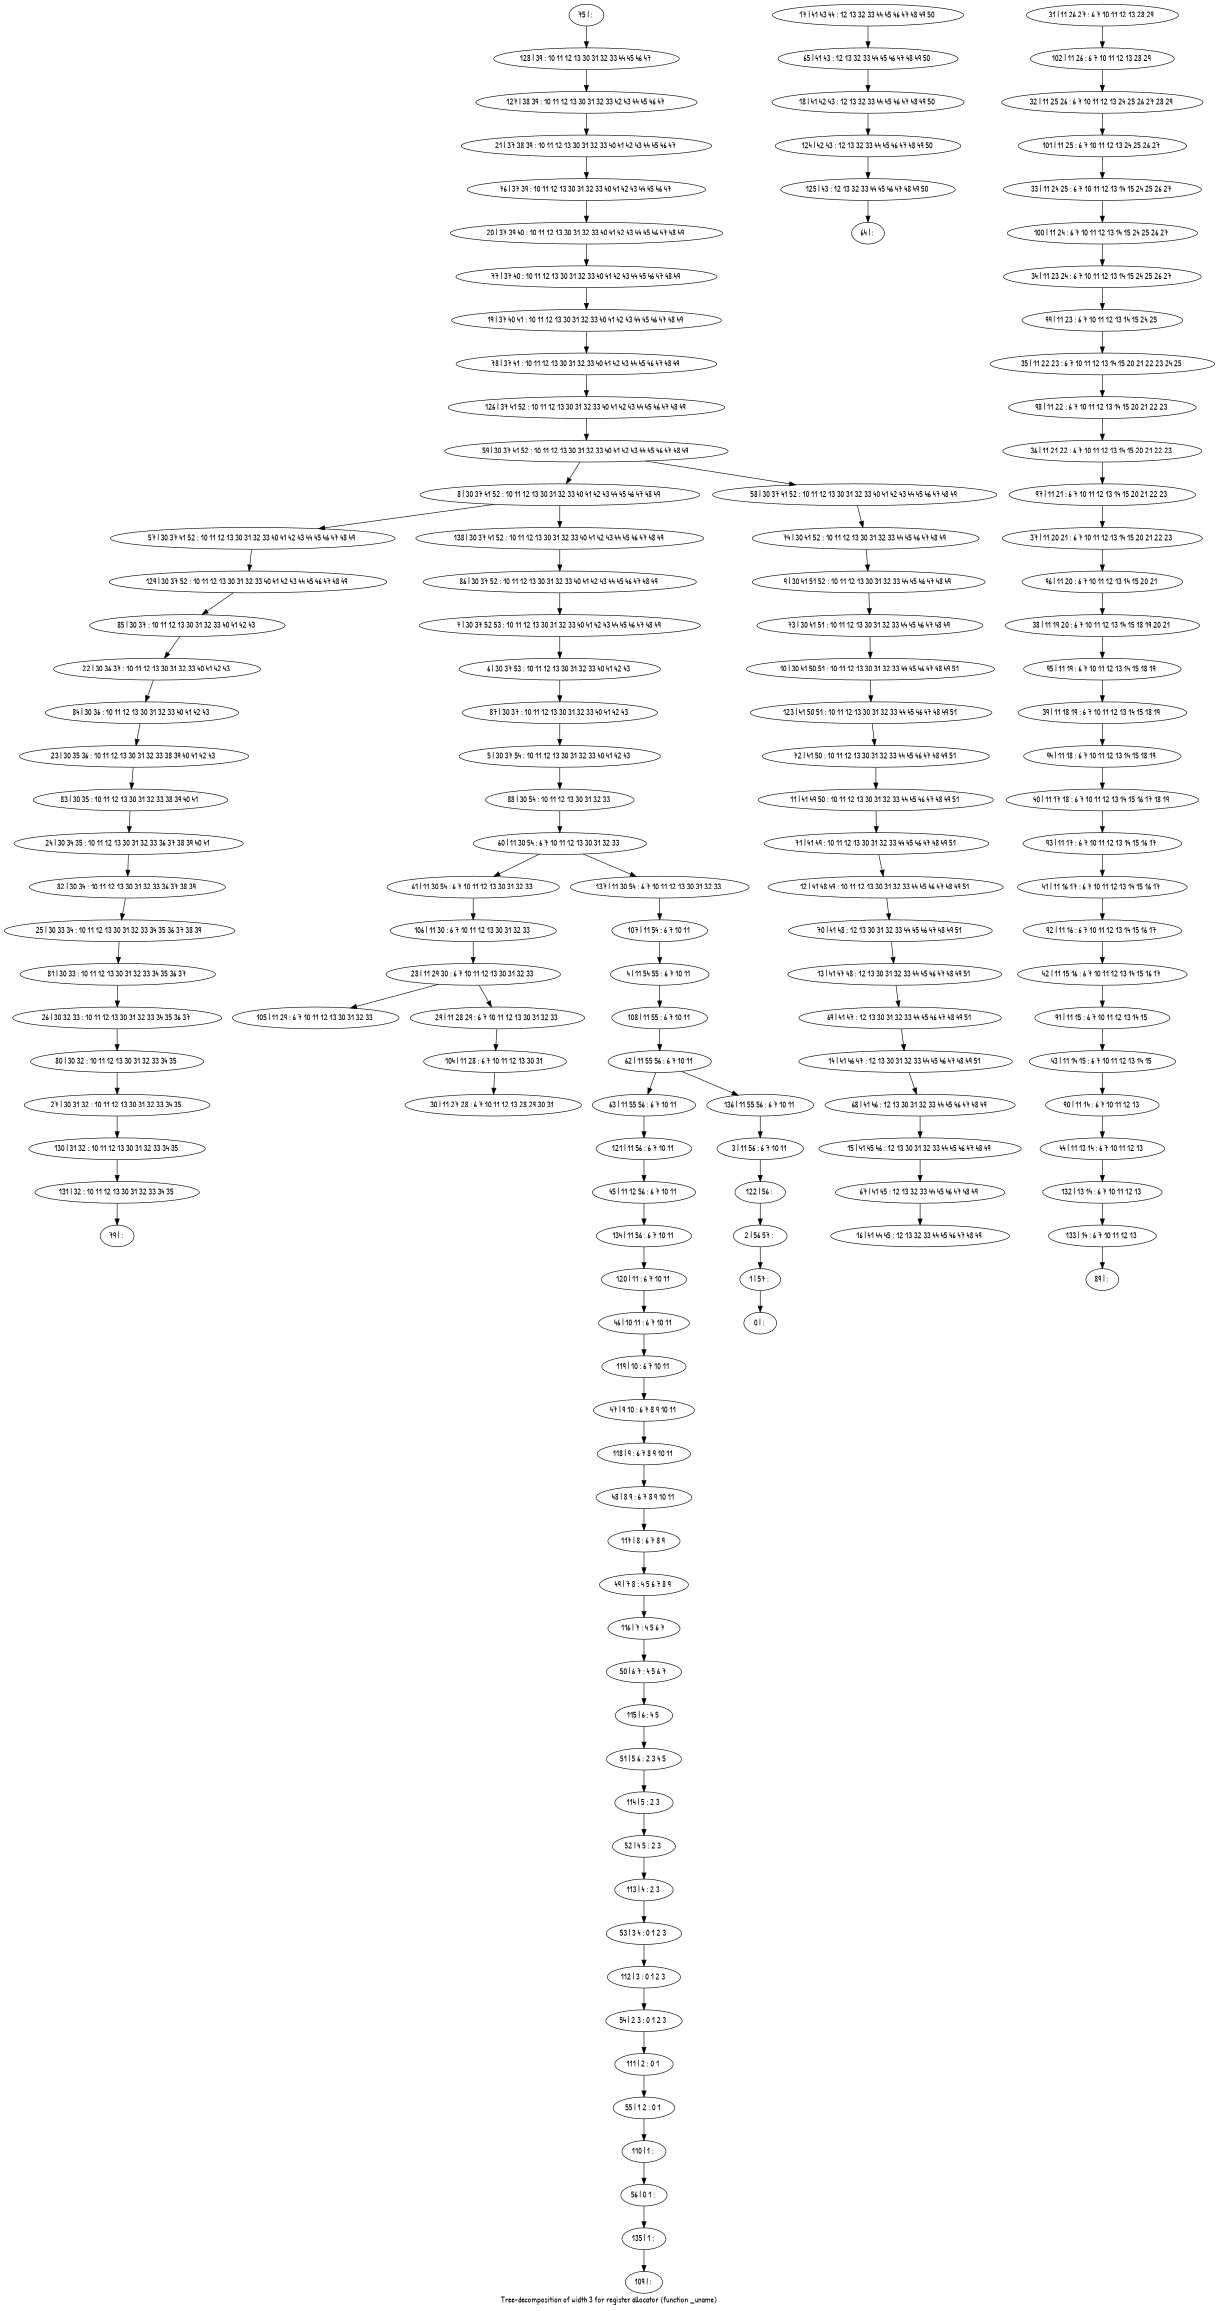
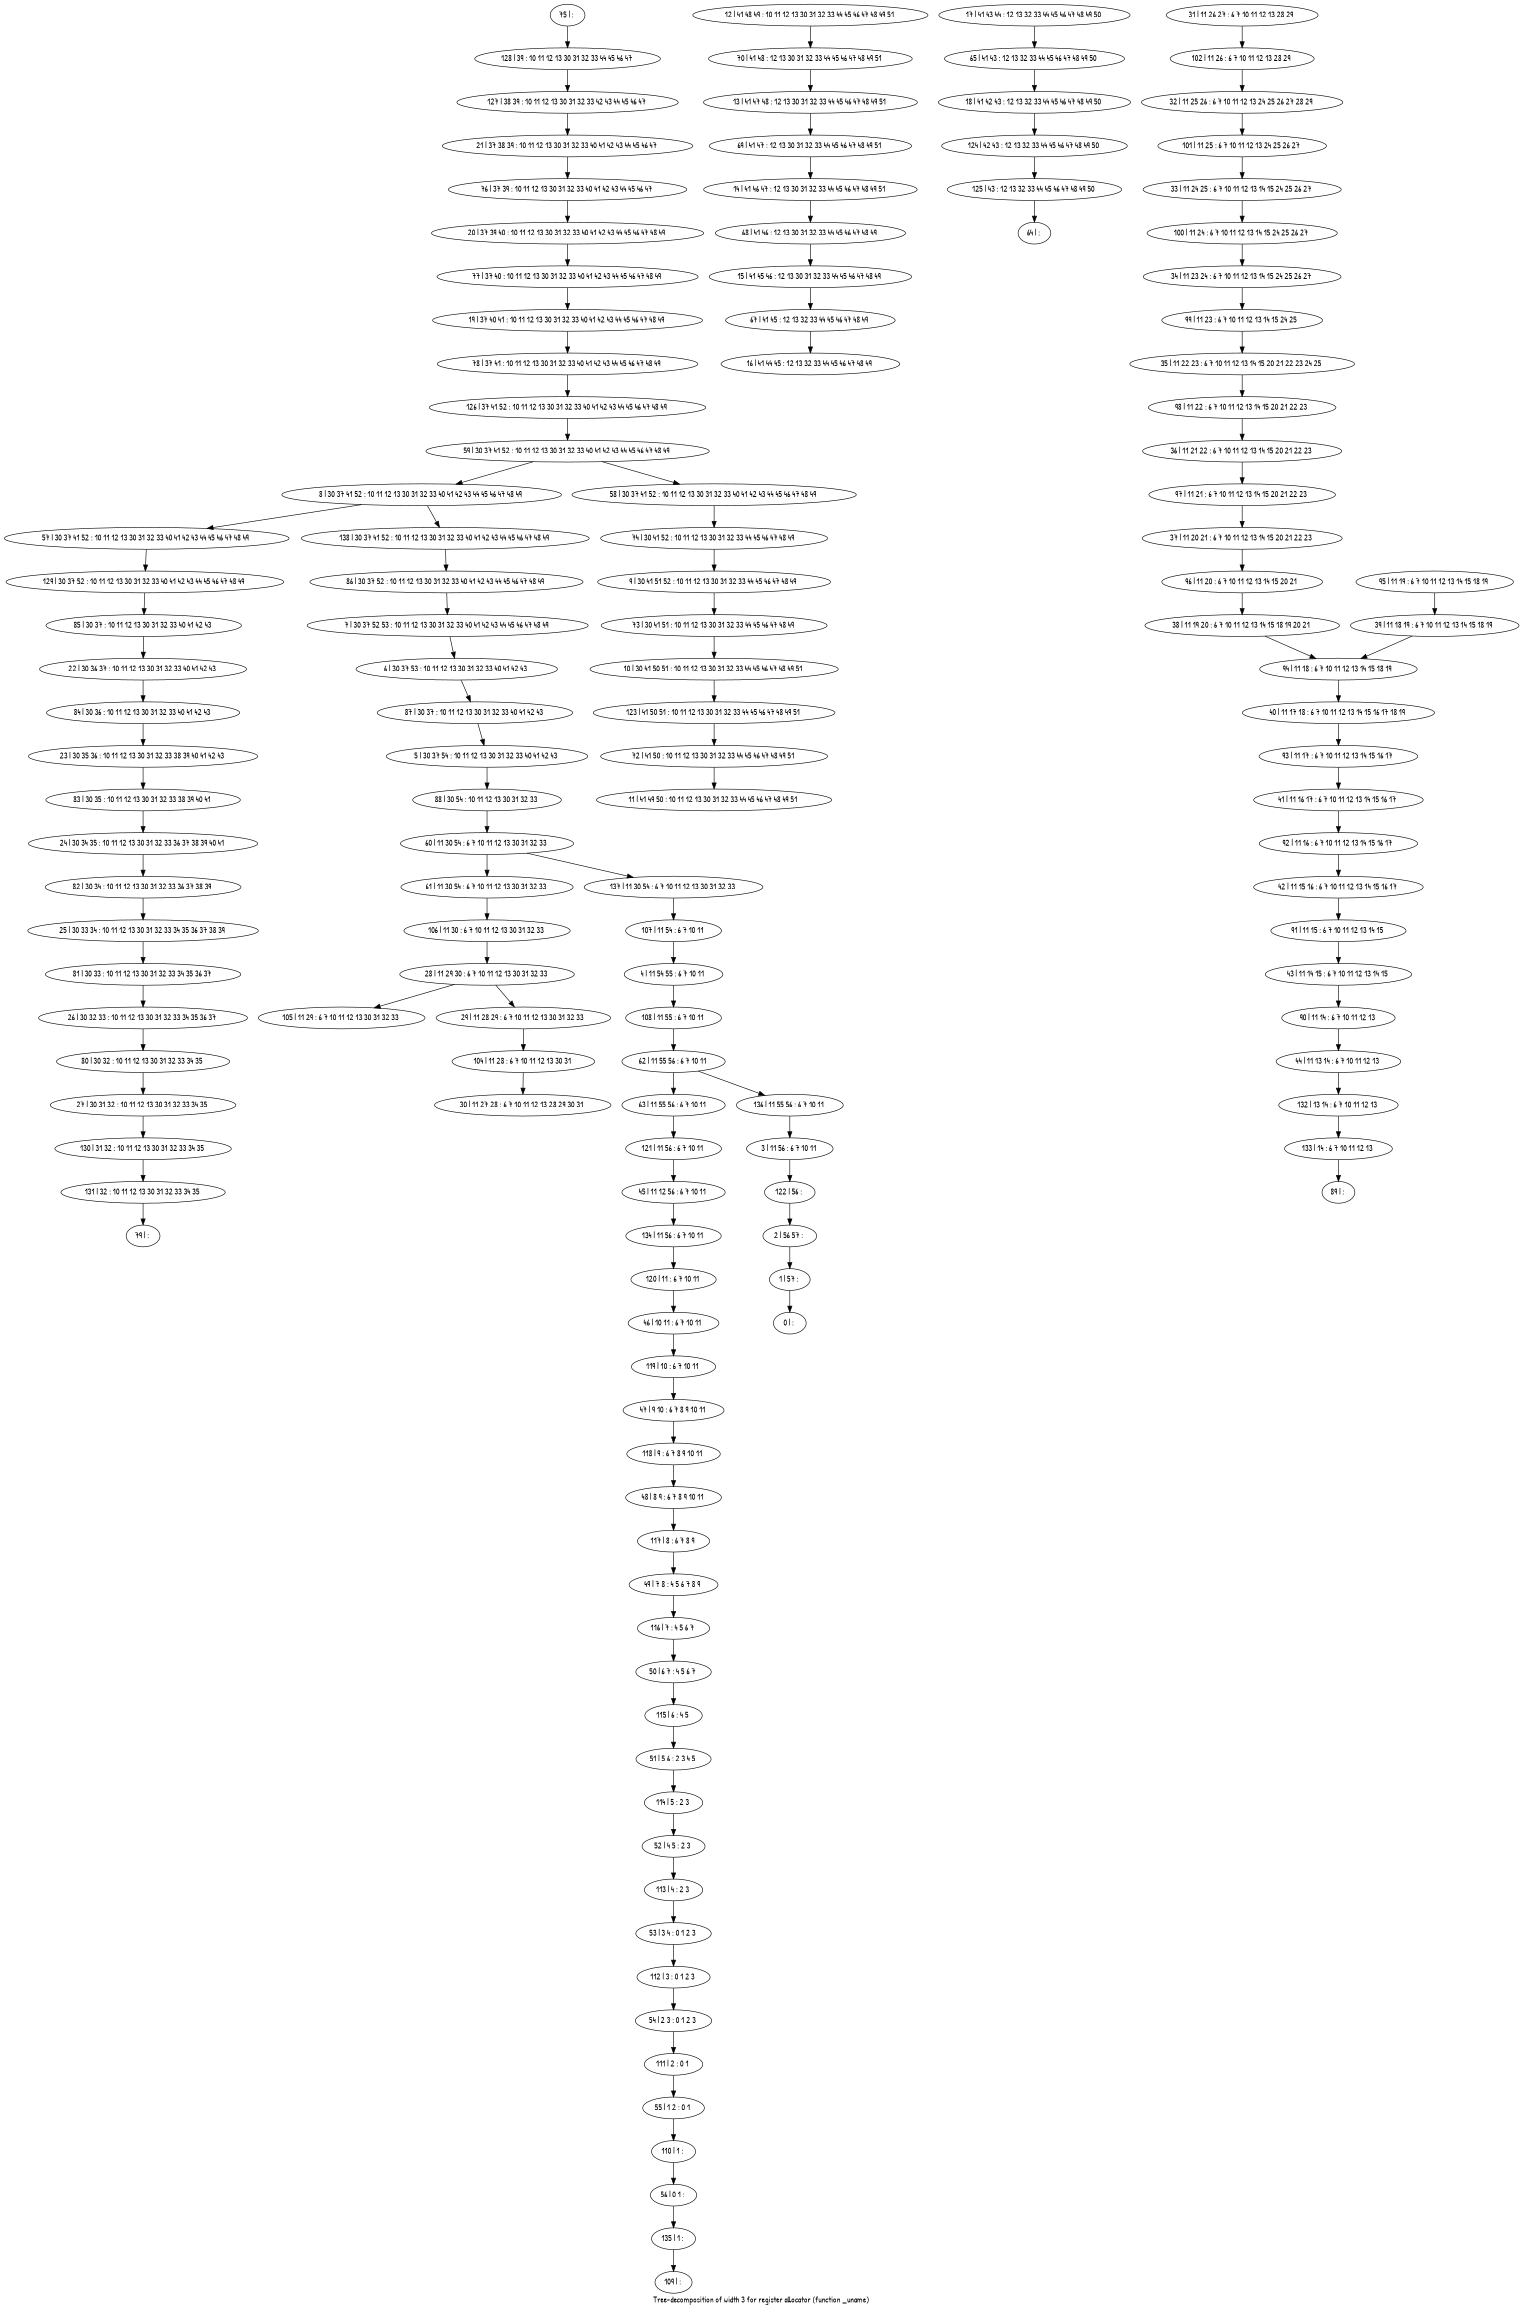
edge "38 | 11 19 20 : 6 7 10 11 12 13 14 15 18 19 20 21" -> "95 | 11 19 : 6 7 10 11 12 13 14 15 18 19": now "38 | 11 19 20 : 6 7 10 11 12 13 14 15 18 19 20 21" -> "94 | 11 18 : 6 7 10 11 12 13 14 15 18 19"
node "71 | 41 49 : 10 11 12 13 30 31 32 33 44 45 46 47 48 49 51": removed
